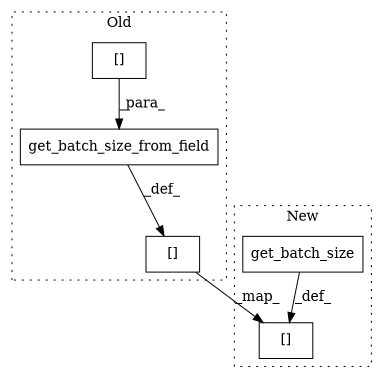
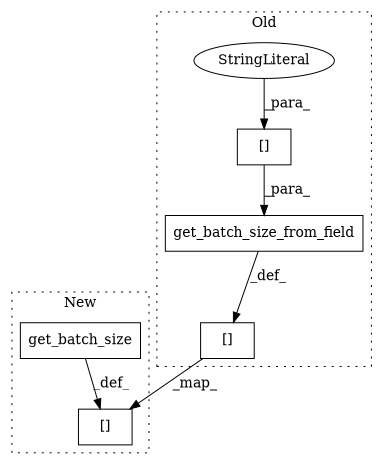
node "StringLiteral": added
